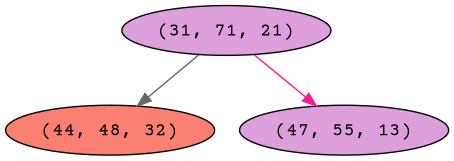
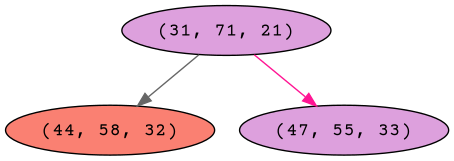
node "(44, 48, 32)": label "(44, 48, 32)" -> "(44, 58, 32)"
node "(47, 55, 13)": label "(47, 55, 13)" -> "(47, 55, 33)"
